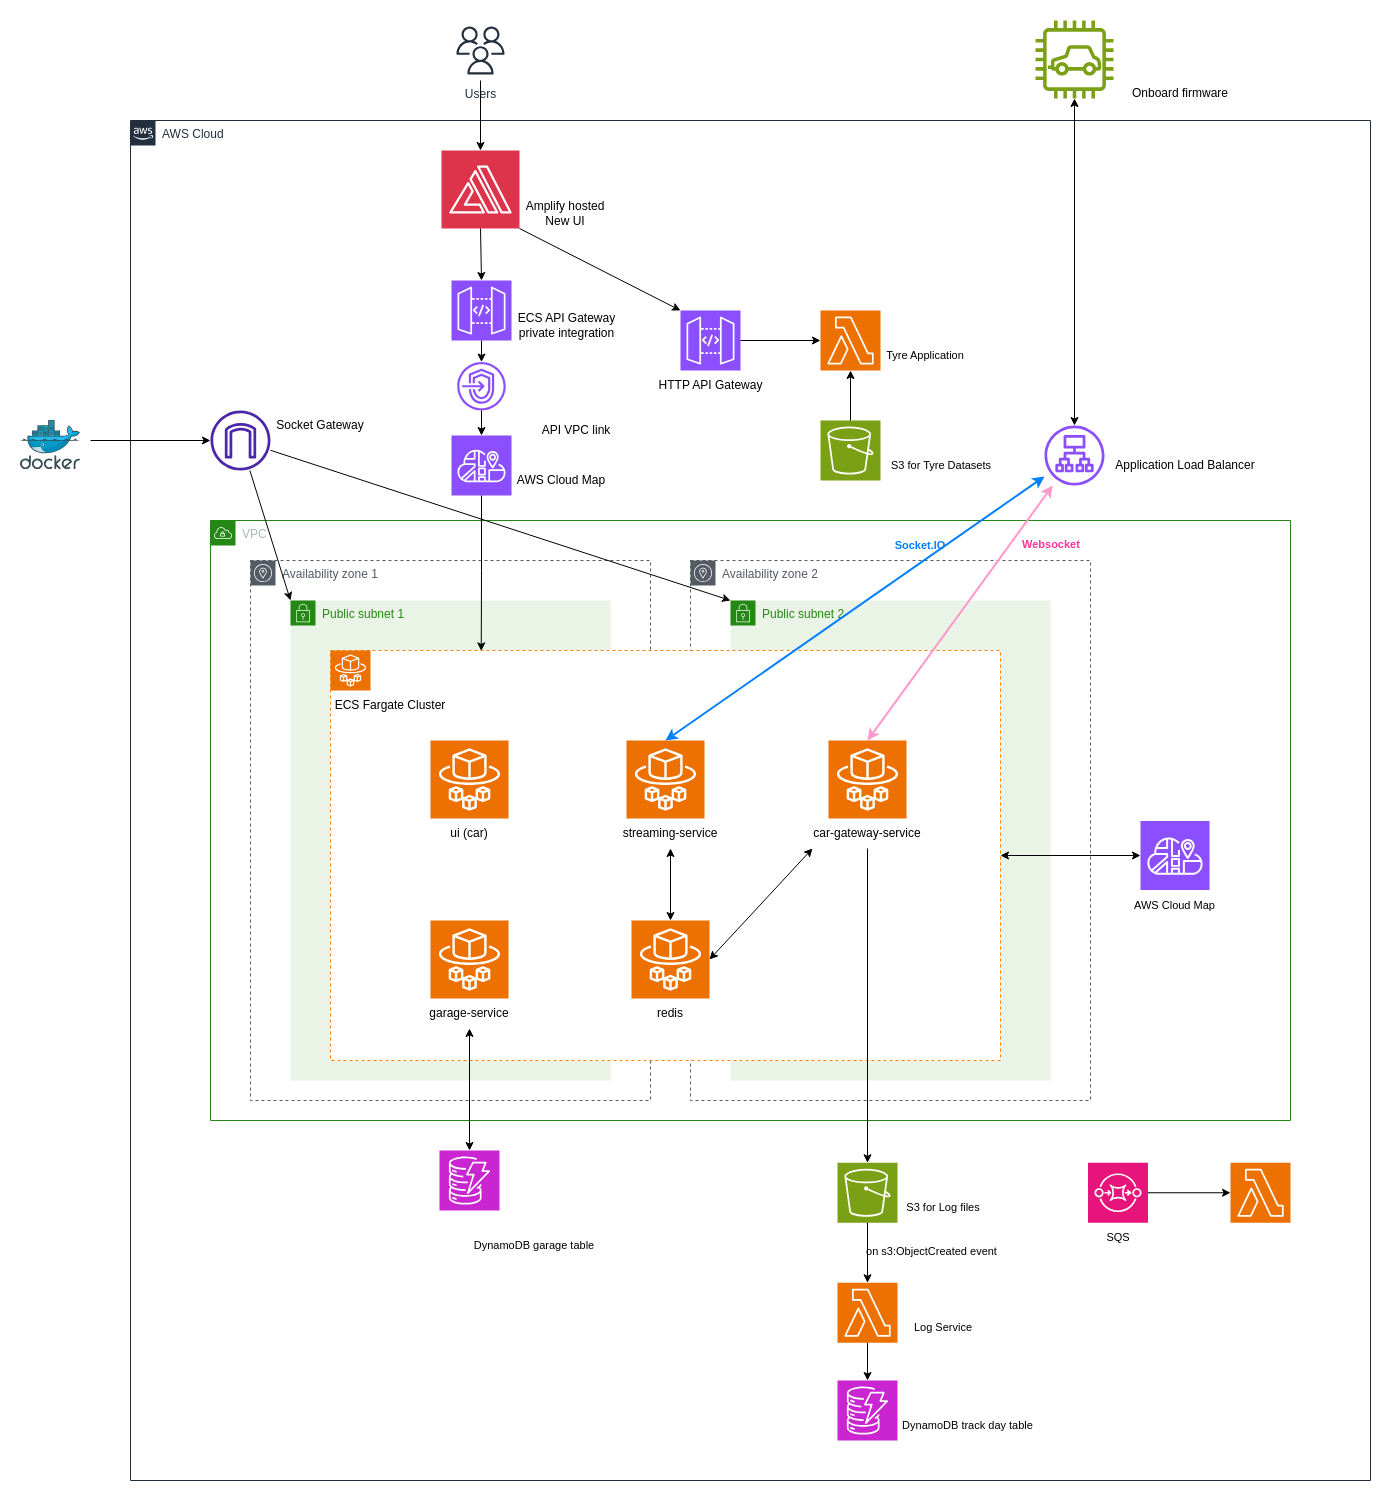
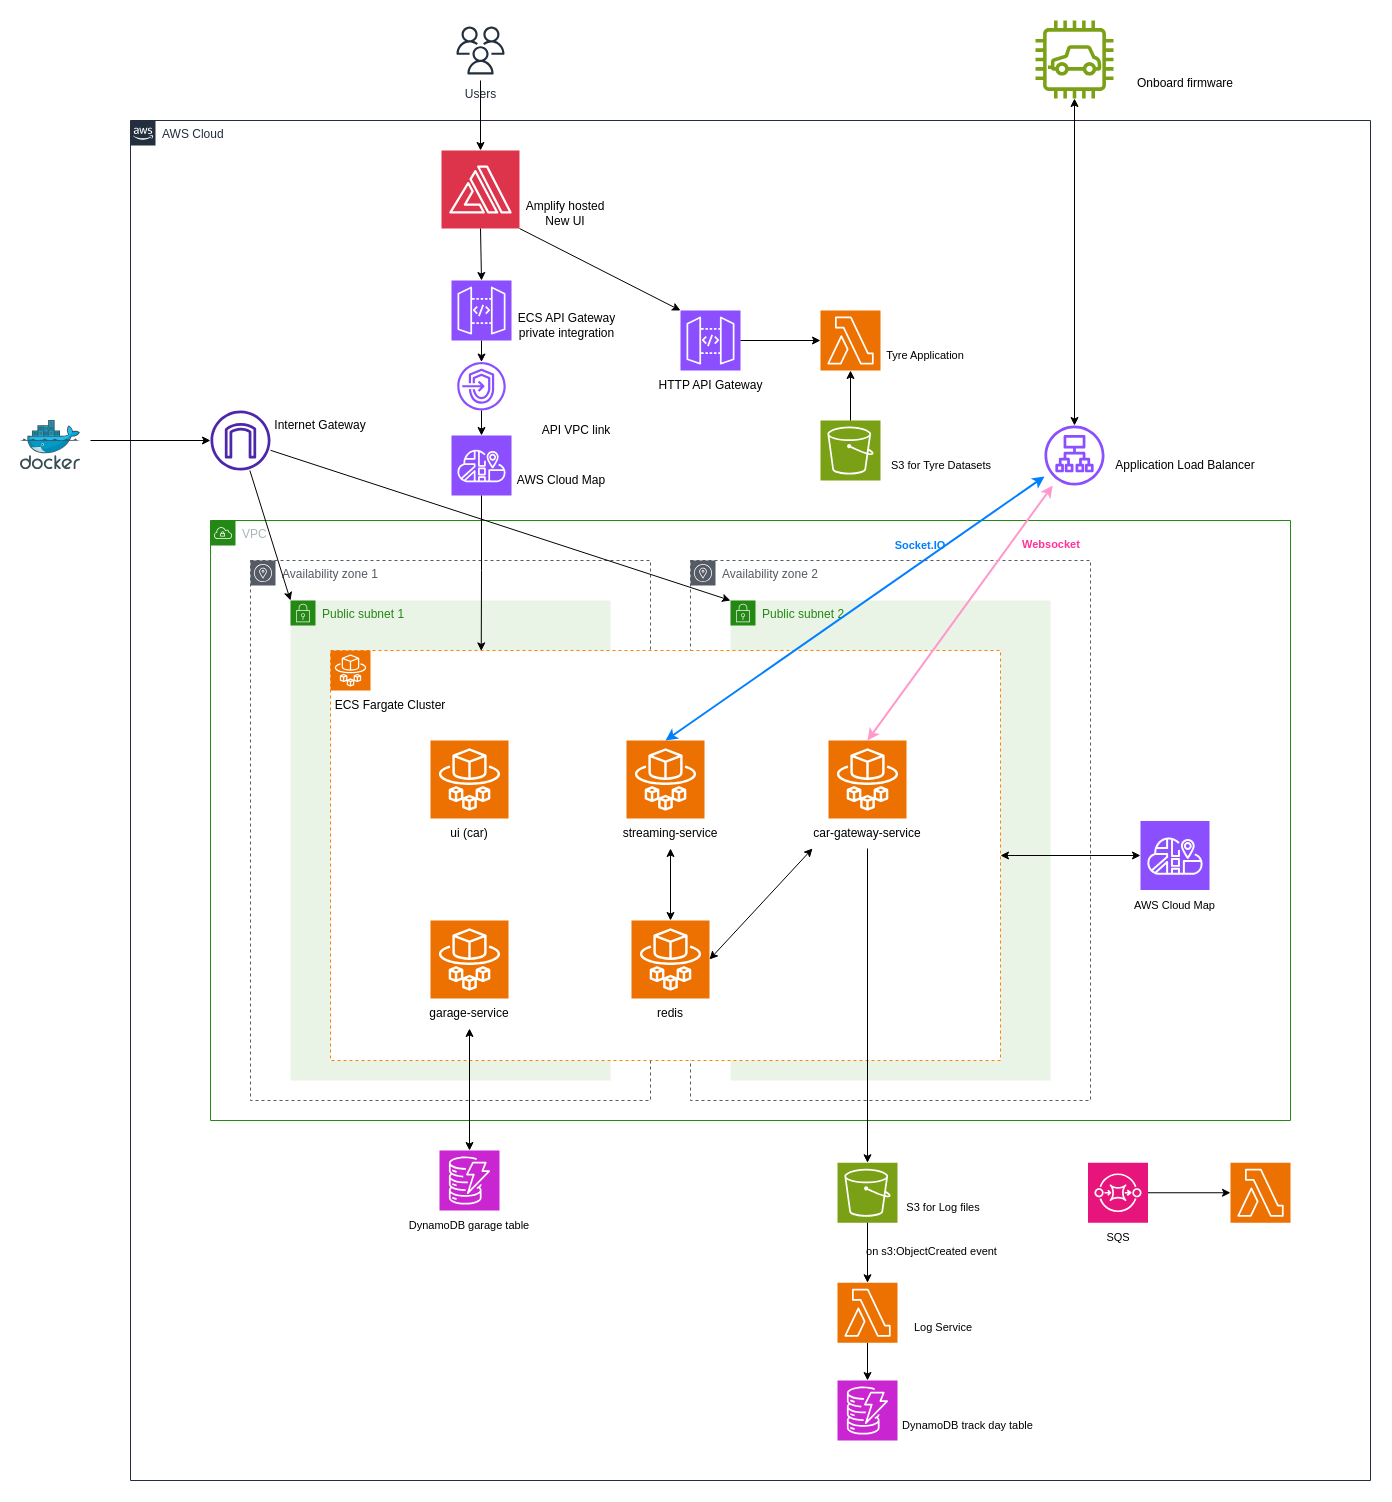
node "Onboard firmware": moved (1181, 94) -> (1186, 84)
node "Socket Gateway": label "Socket Gateway" -> "Internet Gateway"
node "DynamoDB garage table": moved (535, 1246) -> (470, 1226)
